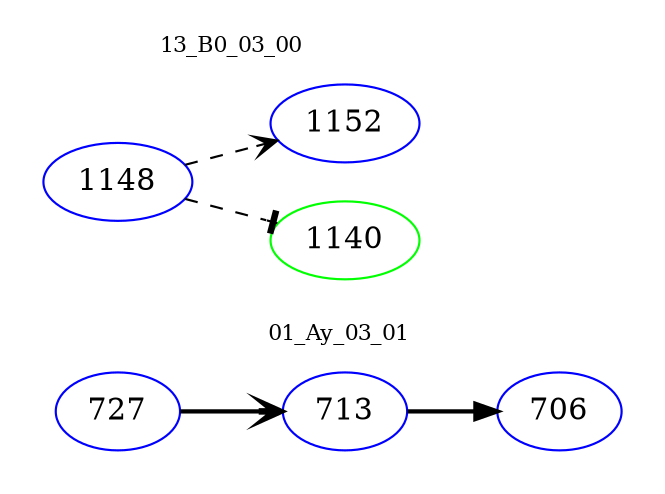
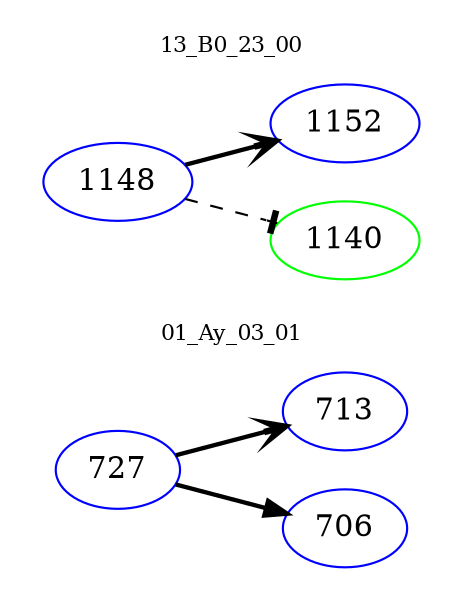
cluster "13_B0_03_00": label "13_B0_03_00" -> "13_B0_23_00"
edge "1148" -> "1152": style dashed -> bold
edge "713" -> "706": now "727" -> "706"
